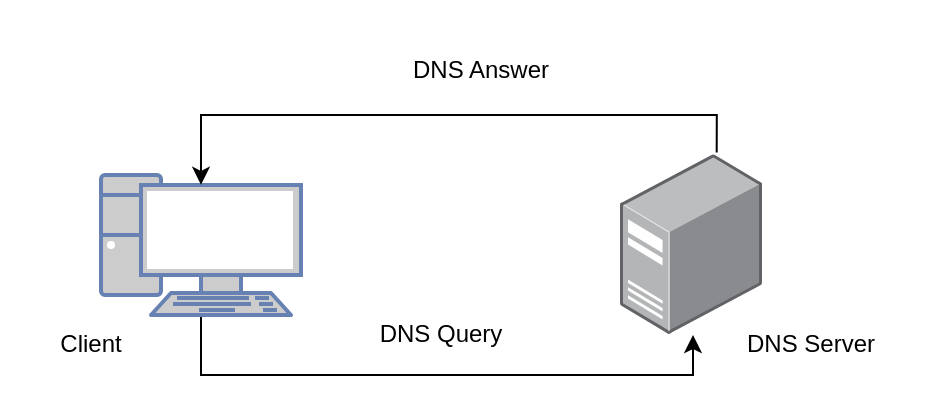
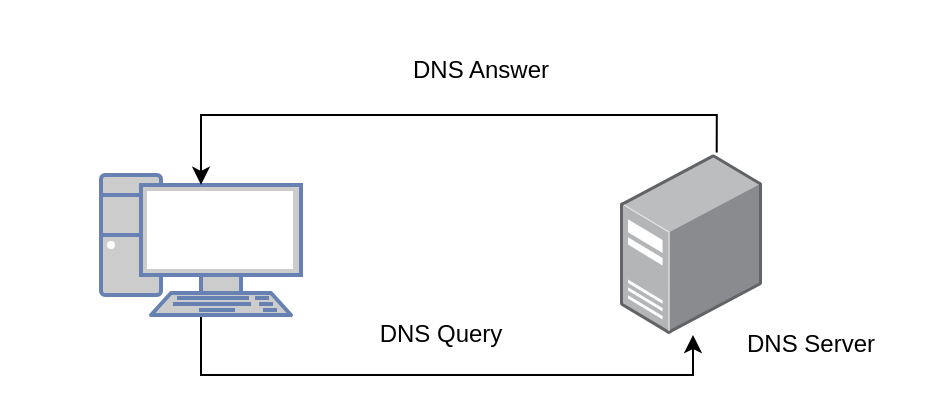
node "Client": removed
